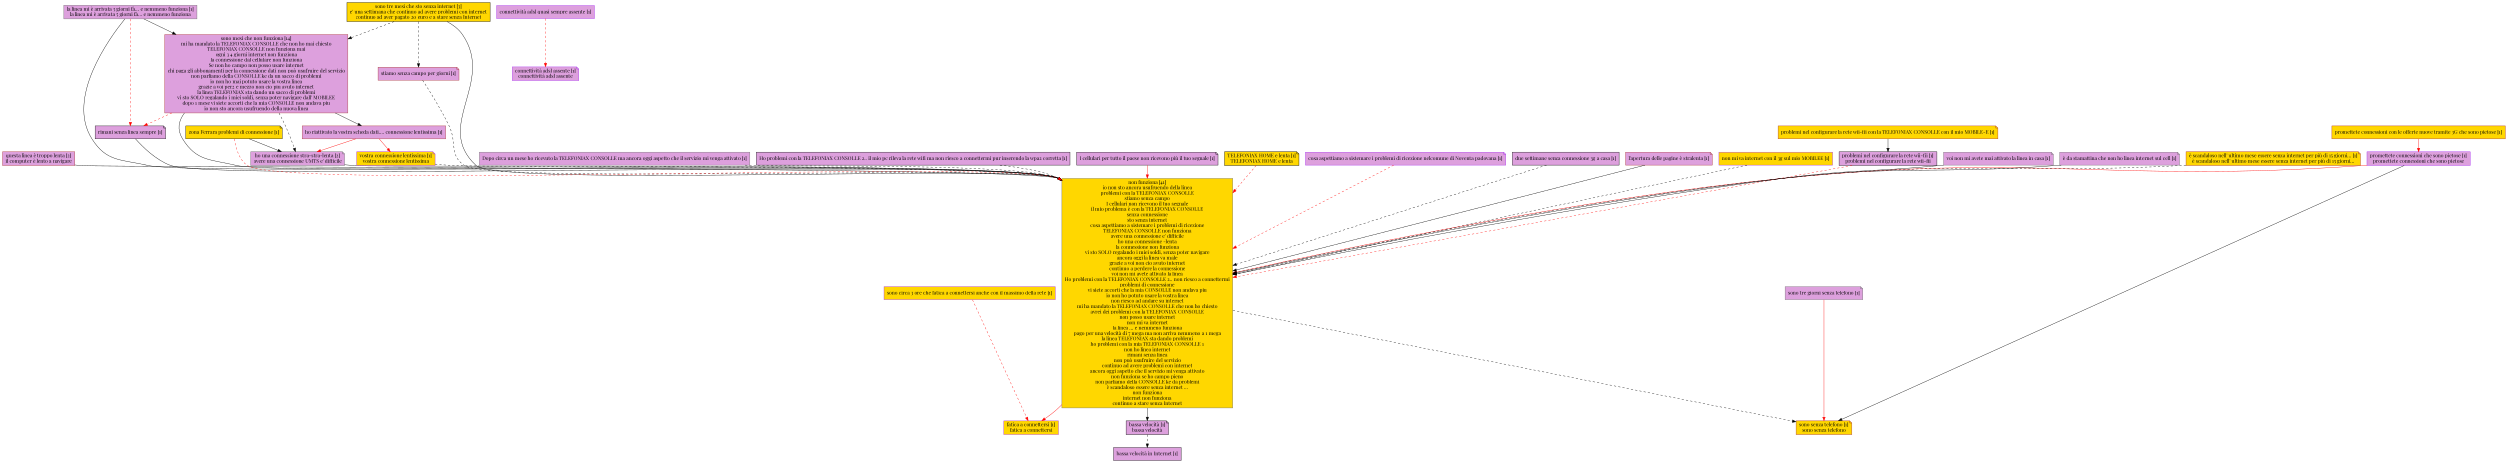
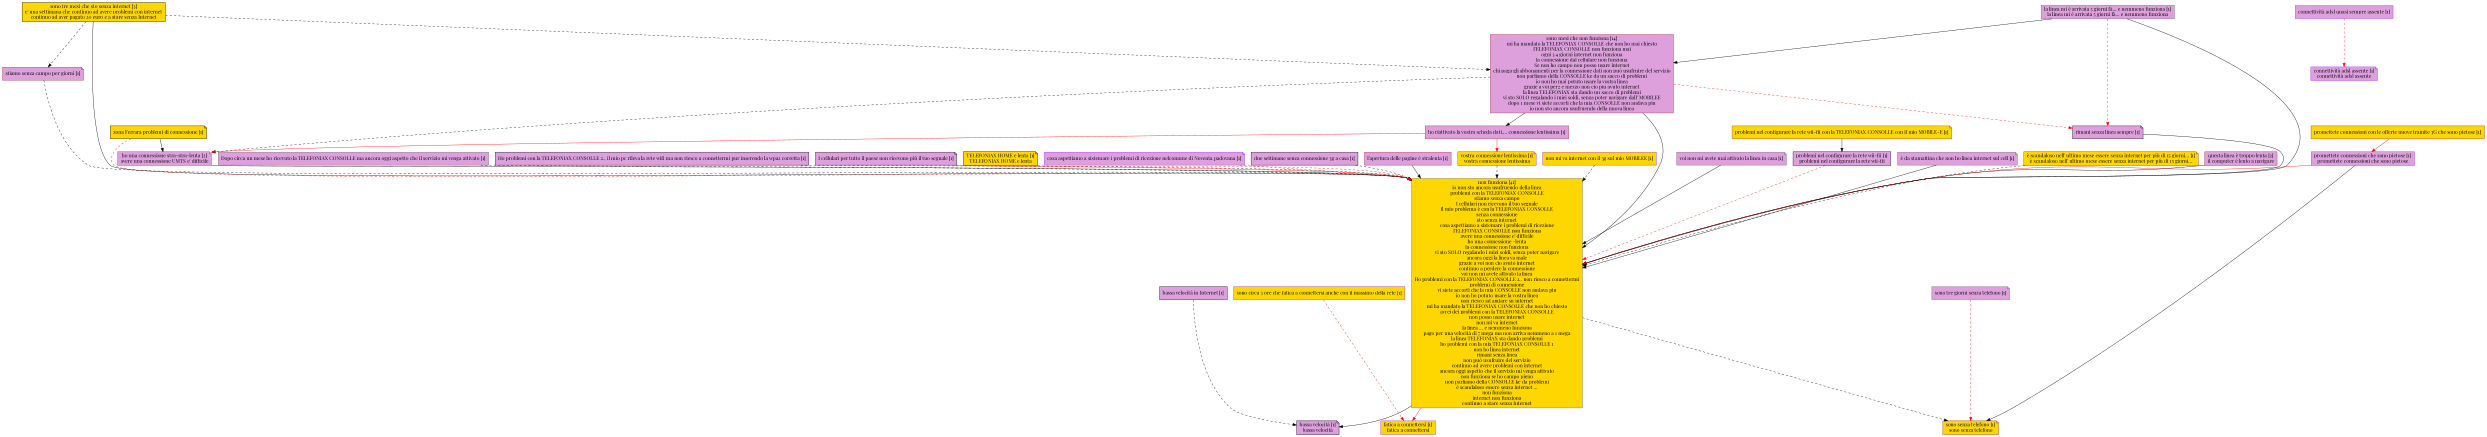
node "l'apertura delle pagine è stralenta [1]": shape note -> box
edge "sono tre giorni senza telefono [1]" -> "sono senza telefono [1] sono senza telefono": style solid -> dashed
edge "bassa velocità [1] bassa velocità" -> "bassa velocità in Internet [1]": reversed
